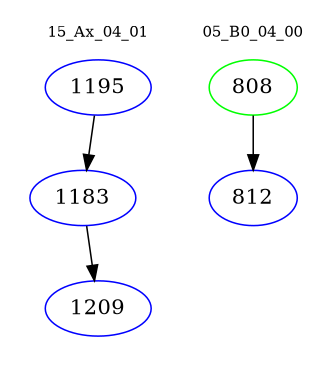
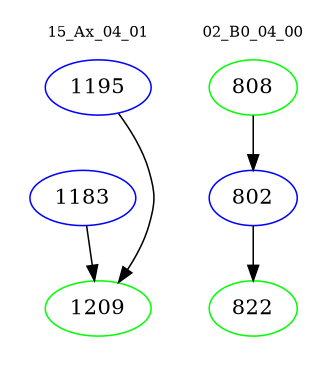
cluster "05_B0_04_00": label "05_B0_04_00" -> "02_B0_04_00"
edge "1195" -> "1183": now "1195" -> "1209"
node "812": label "812" -> "802"
node "1209": color blue -> green
node "822": added
